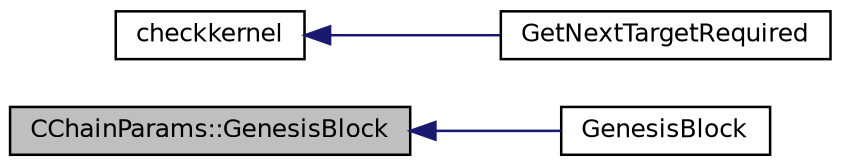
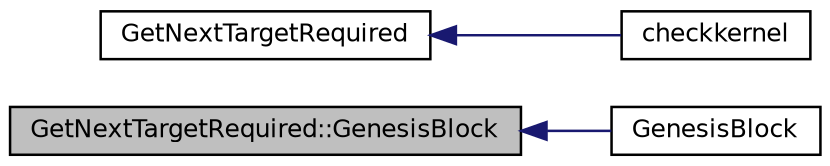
edge "GetNextTargetRequired" -> "checkkernel": reversed
node "CChainParams::GenesisBlock": label "CChainParams::GenesisBlock" -> "GetNextTargetRequired::GenesisBlock"
